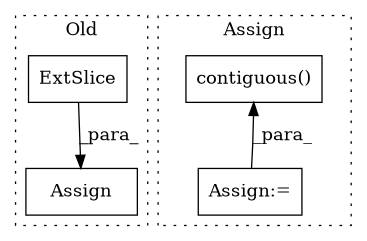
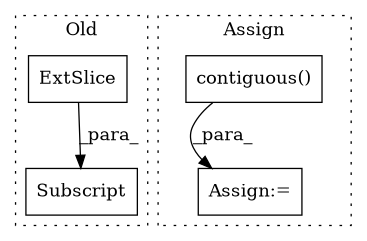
edge "Assign:=" -> "contiguous()": reversed
node "Assign": label "Assign" -> "Subscript"
